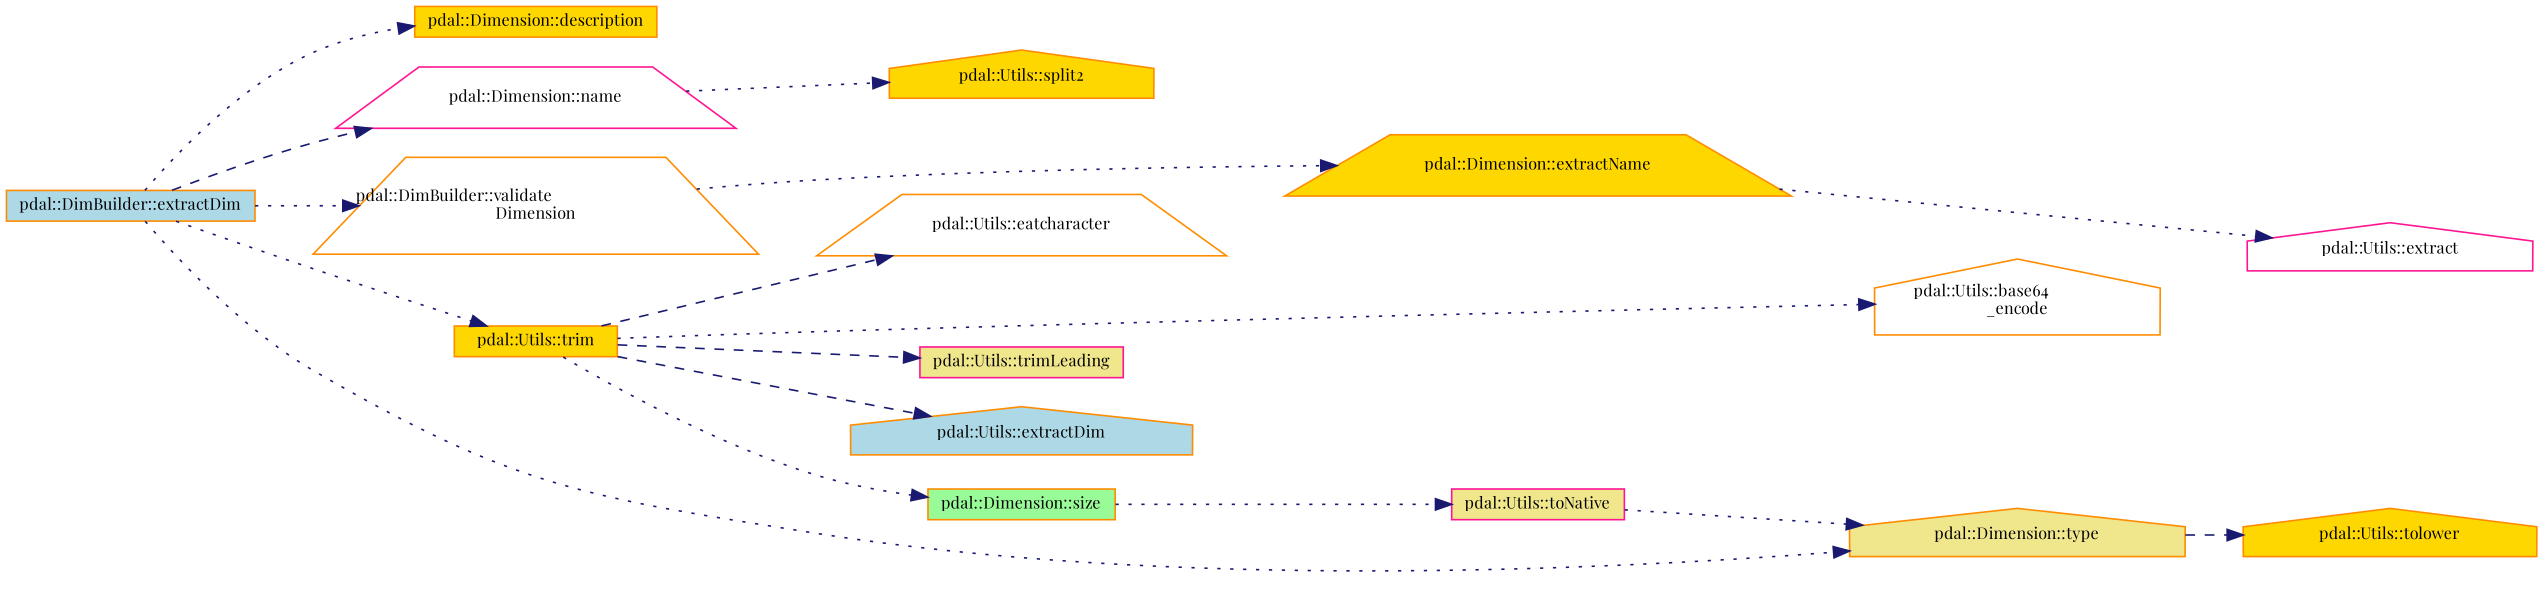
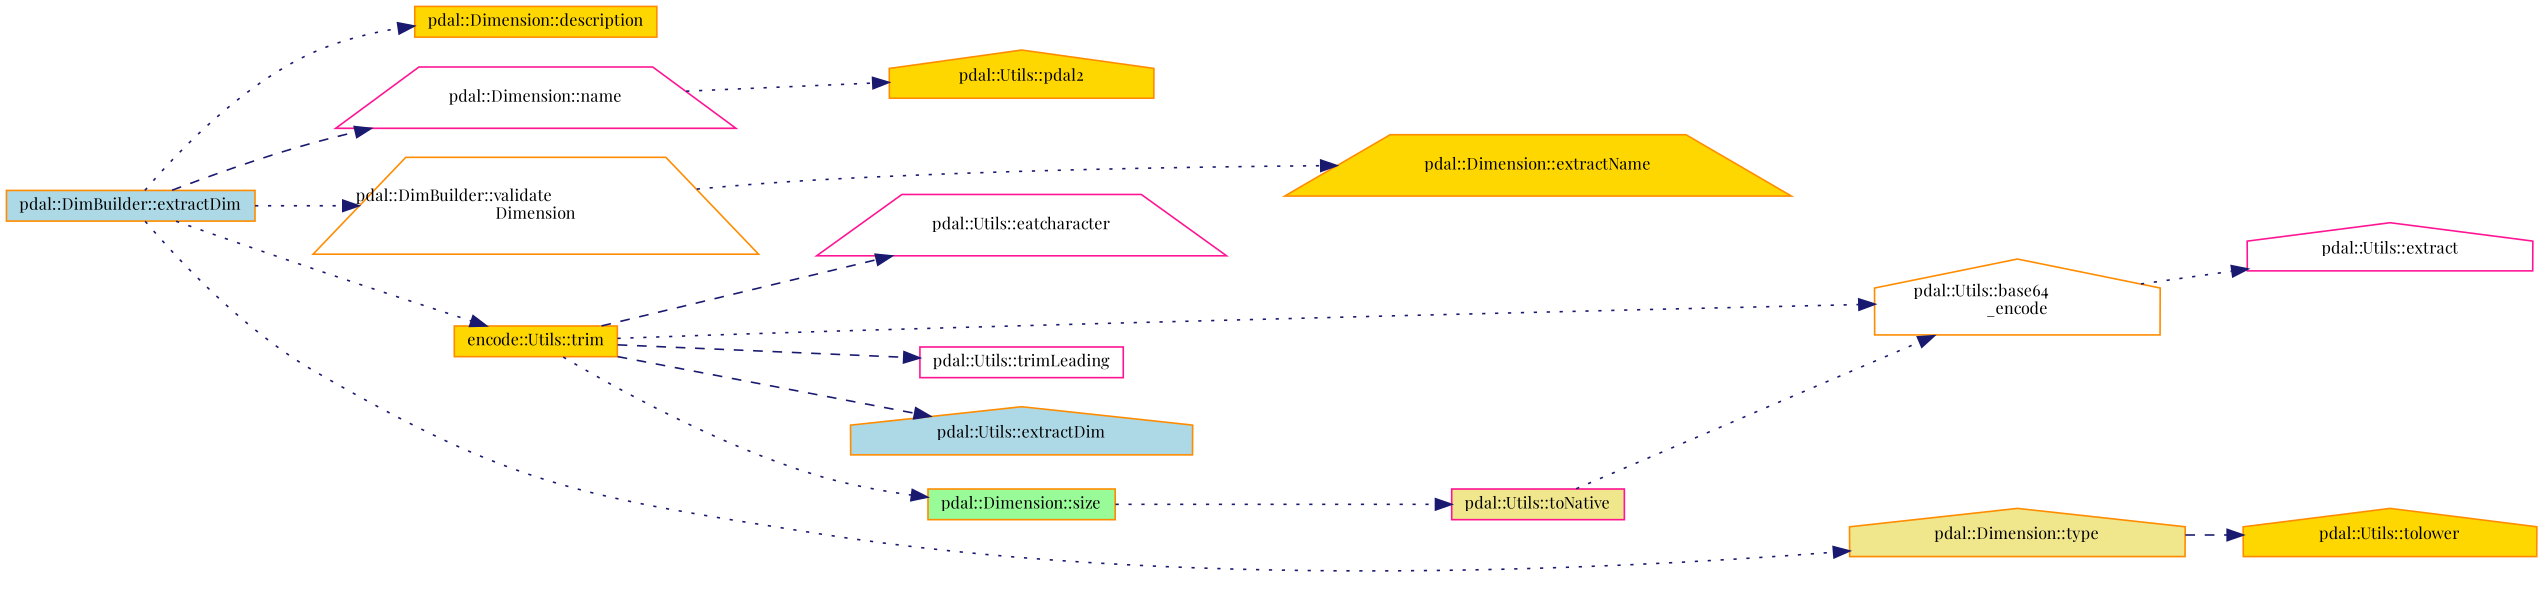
node "pdal::Utils::split2": label "pdal::Utils::split2" -> "pdal::Utils::pdal2"
edge "pdal::Dimension::extractName" -> "pdal::Utils::extract": now "pdal::Utils::base64 _encode" -> "pdal::Utils::extract"
node "pdal::Utils::eatcharacter": color darkorange -> deeppink
node "pdal::Utils::trim": label "pdal::Utils::trim" -> "encode::Utils::trim"
node "pdal::Utils::trimLeading": fillcolor khaki -> white
edge "pdal::Utils::toNative" -> "pdal::Dimension::type": now "pdal::Utils::toNative" -> "pdal::Utils::base64 _encode"
